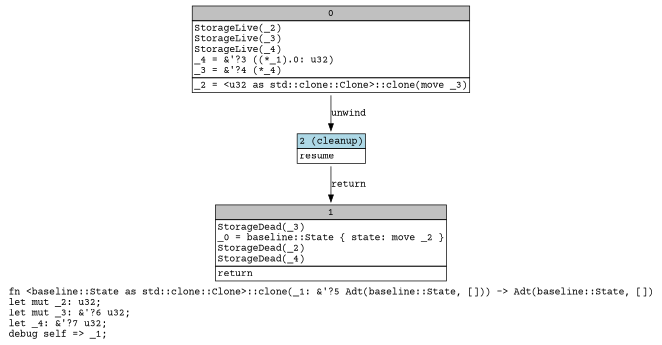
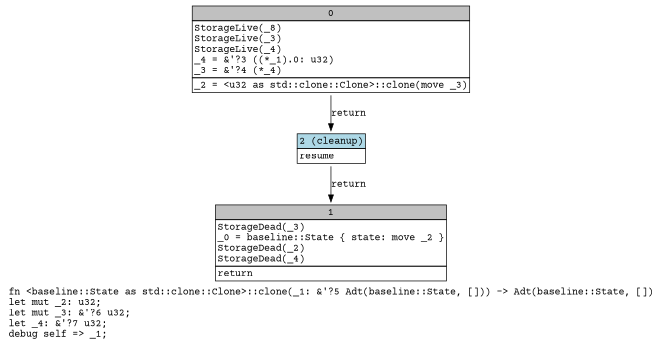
node "0": text "StorageLive(_2)" -> "StorageLive(_8)"
edge "0" -> "2 (cleanup)": label "unwind" -> "return"
